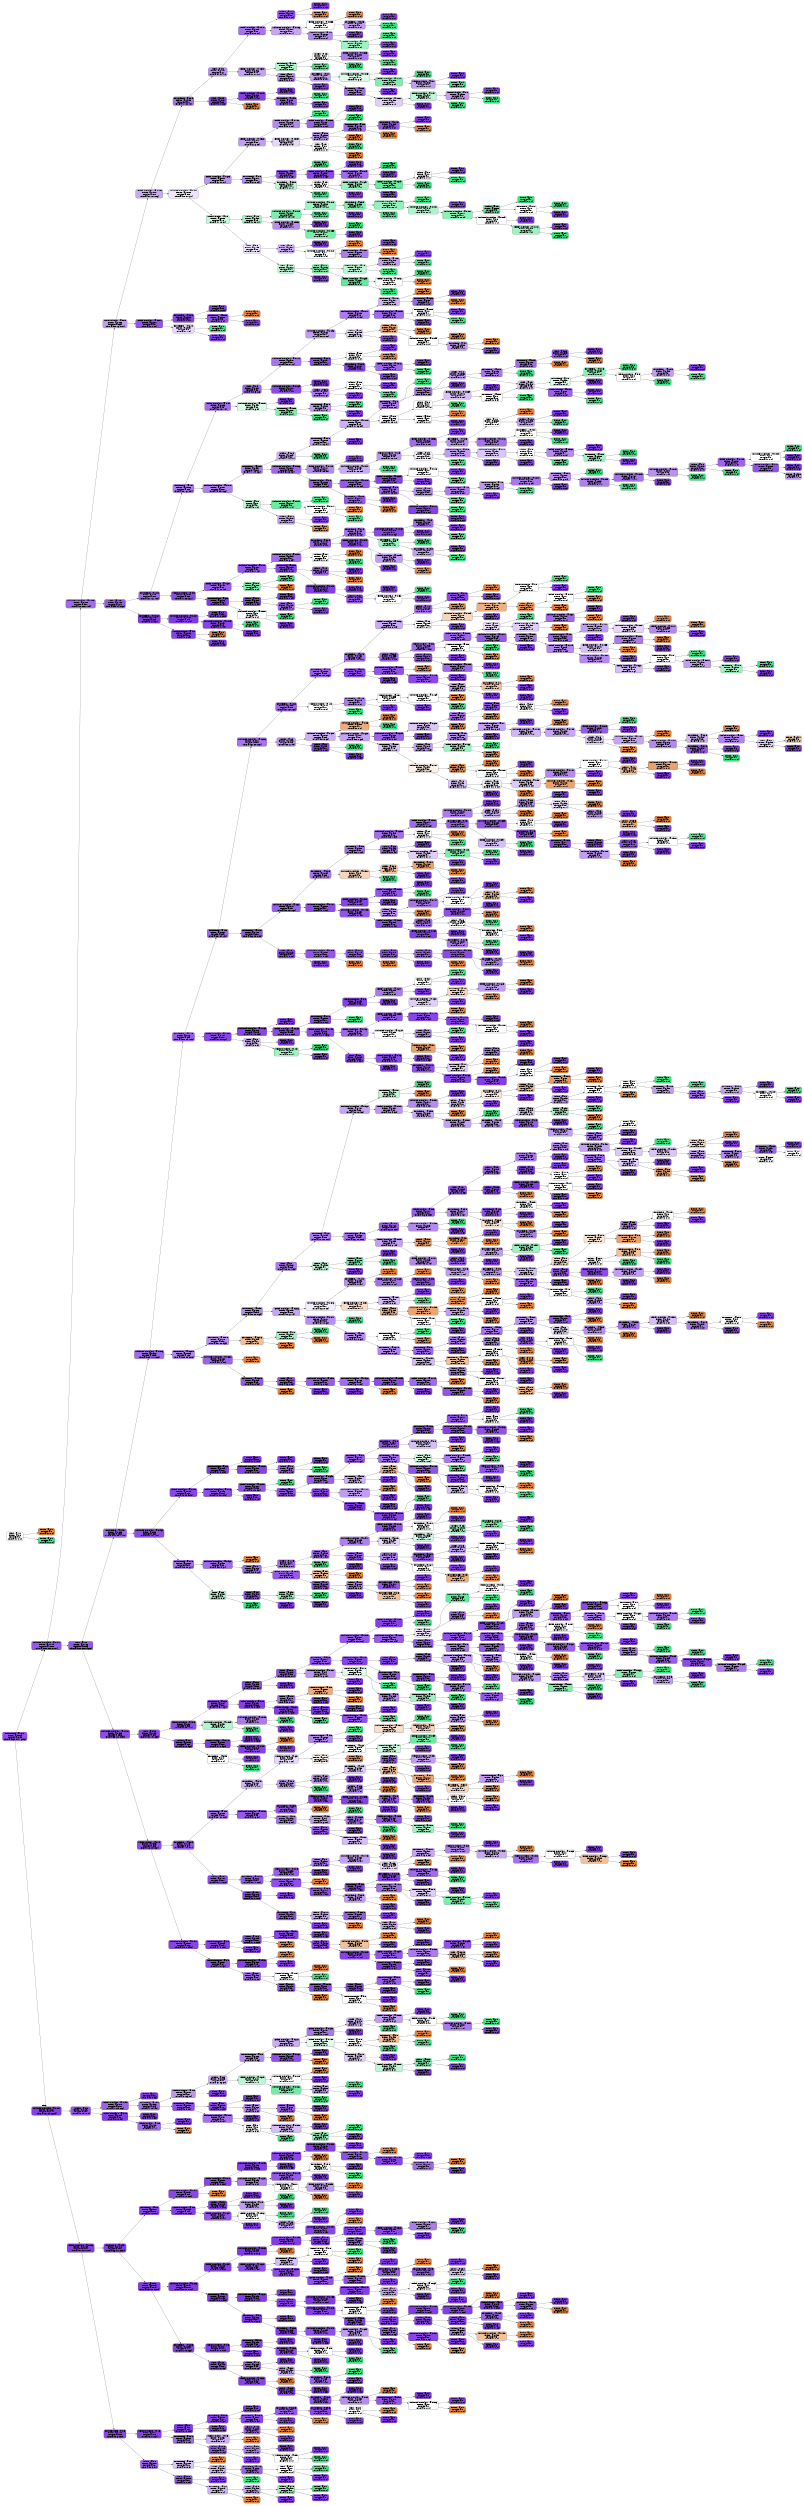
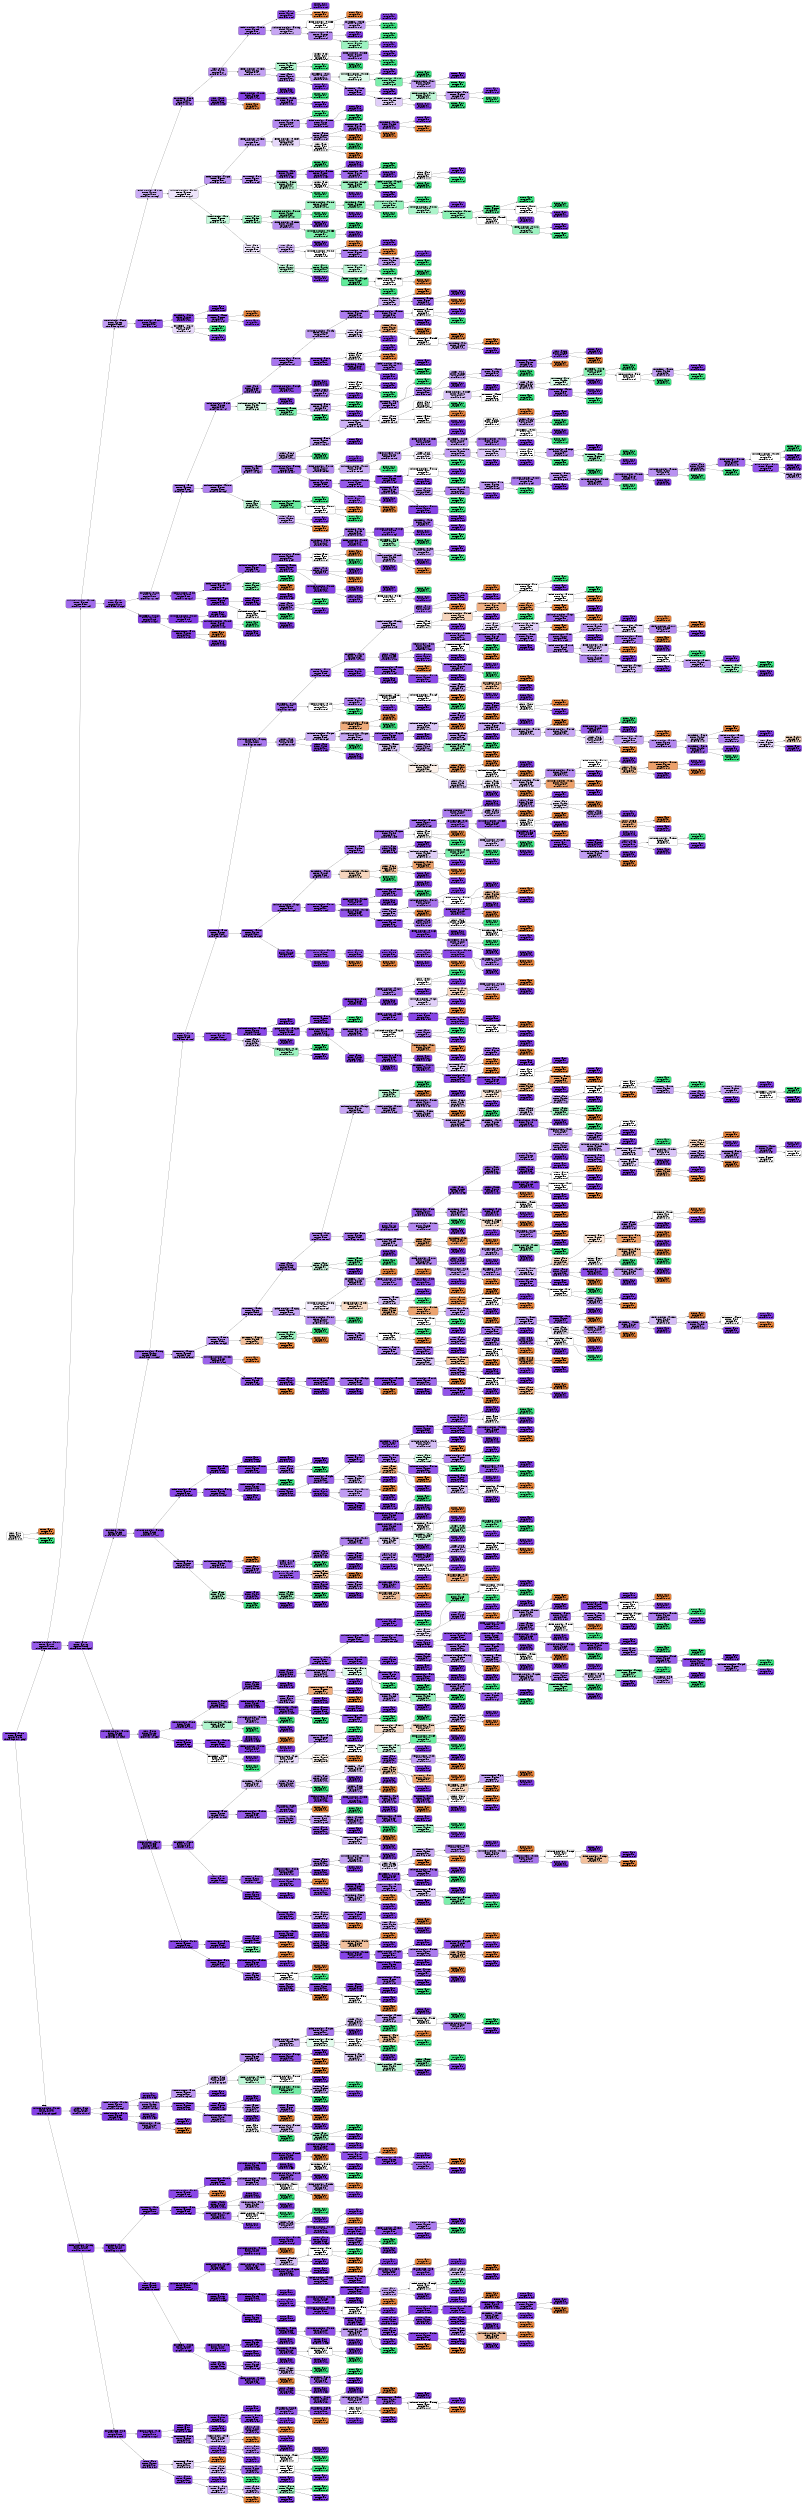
node "entropy = 0.0 samples = 47 value = [0, 0, 47]": added
node "entropy = 0.0 samples = 57 value = [0, 0, 57]": fillcolor #8139e5 -> #7beeab
node "entropy = 0.0 samples = 32 value = [0, 0, 32]": removed
